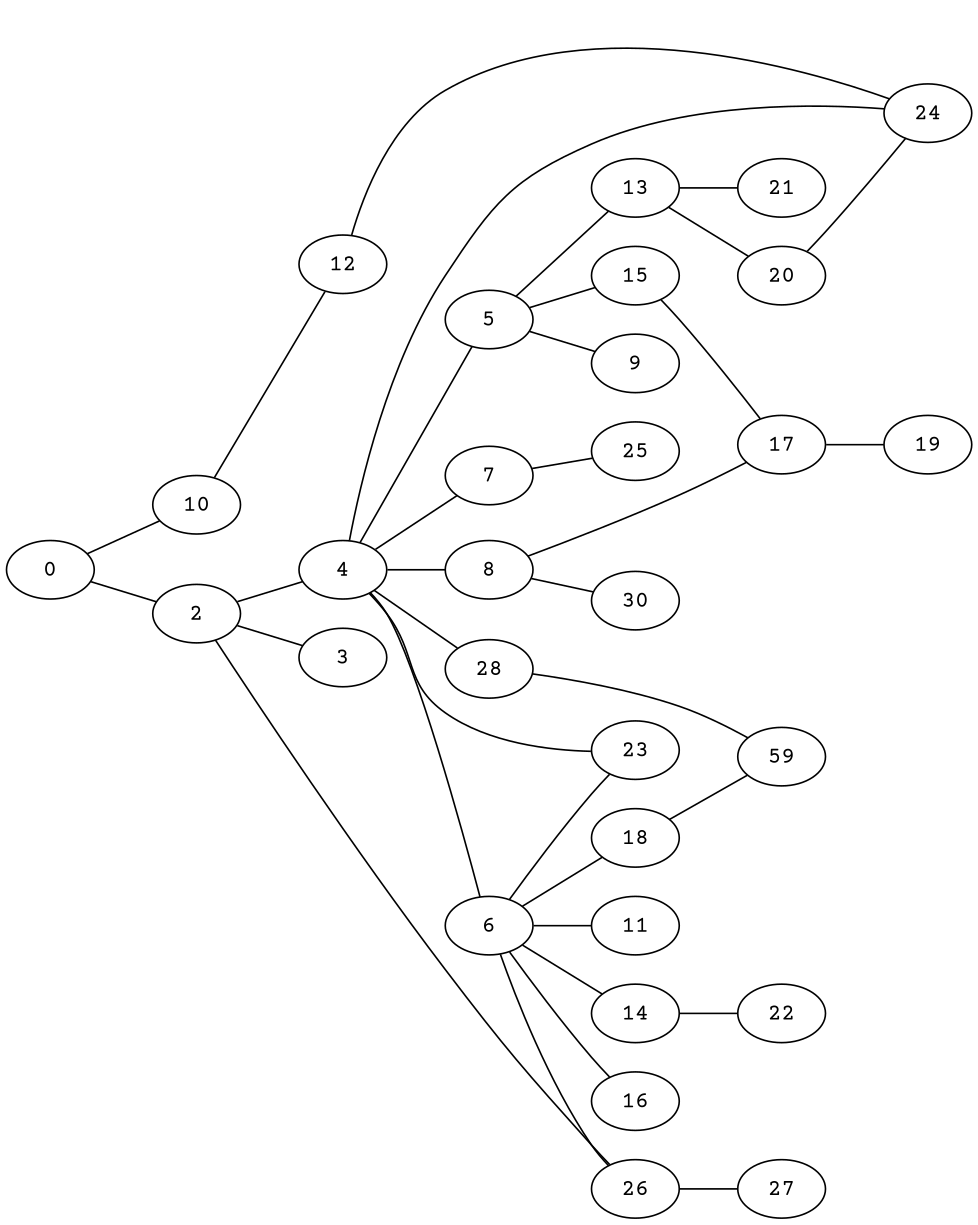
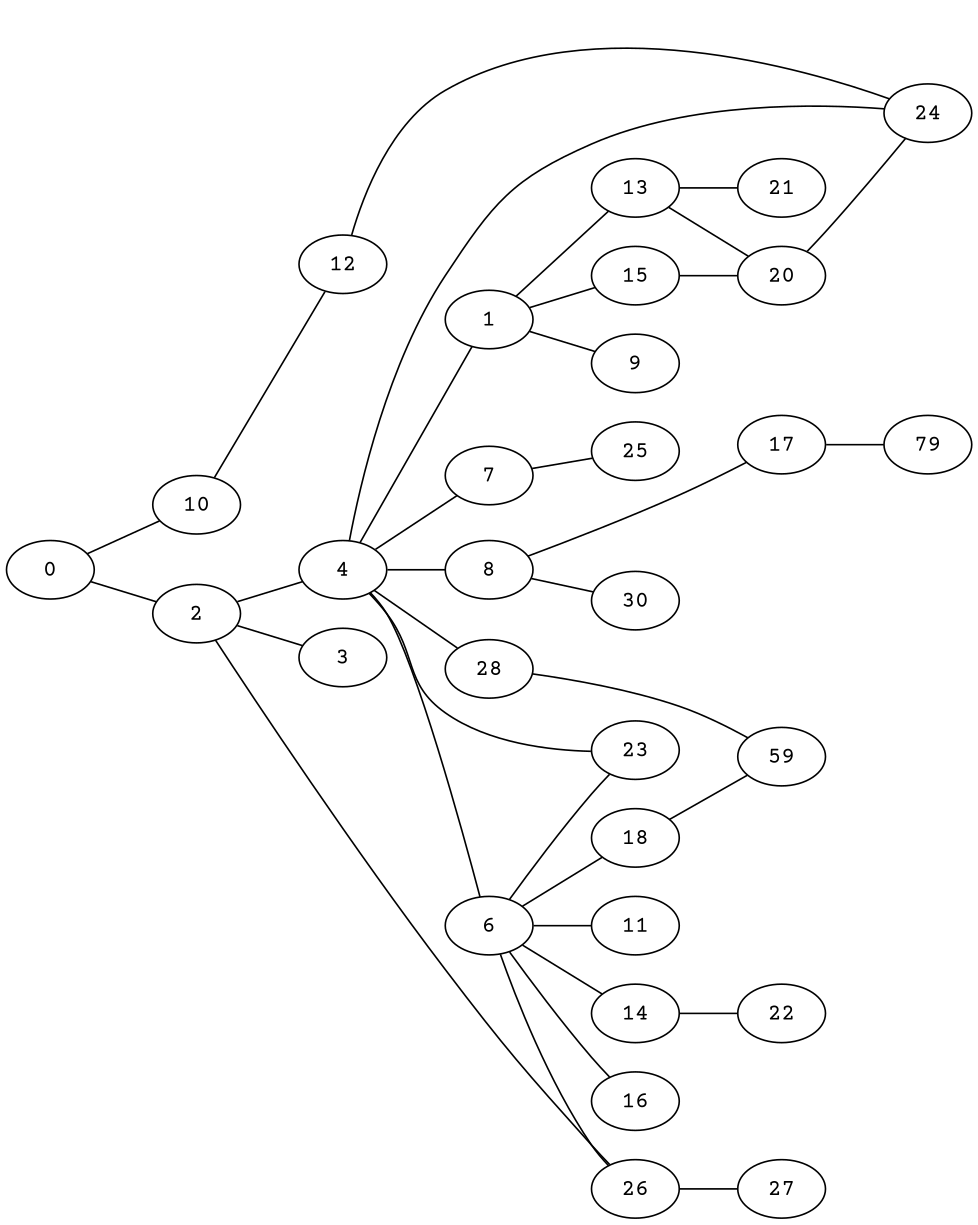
node "5": label "5" -> "1"
edge "15" -- "17": now "15" -- "20"
node "19": label "19" -> "79"
